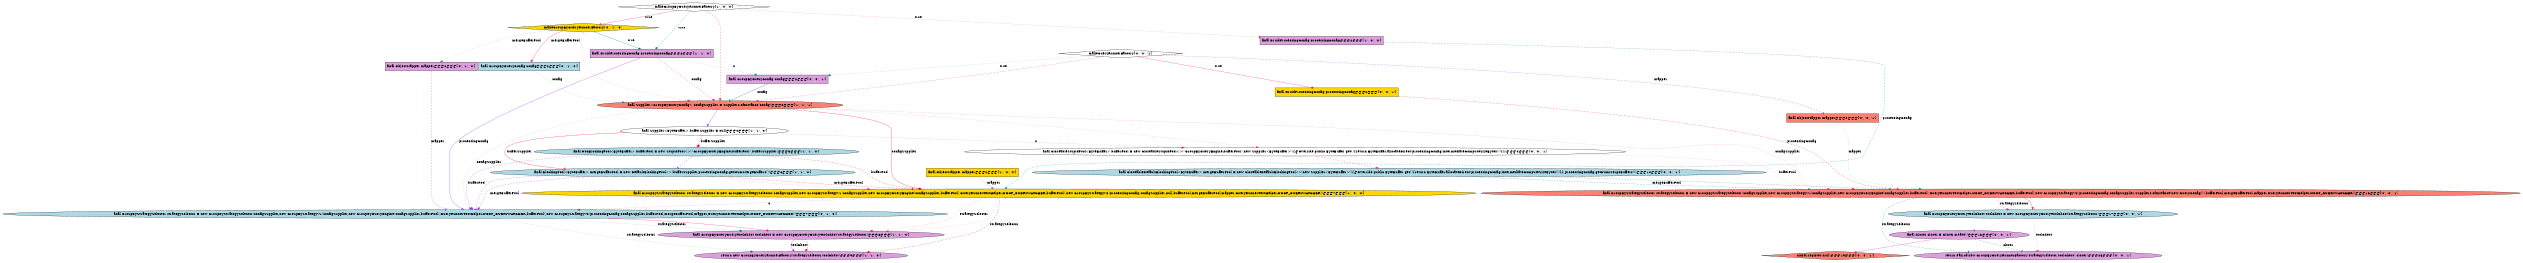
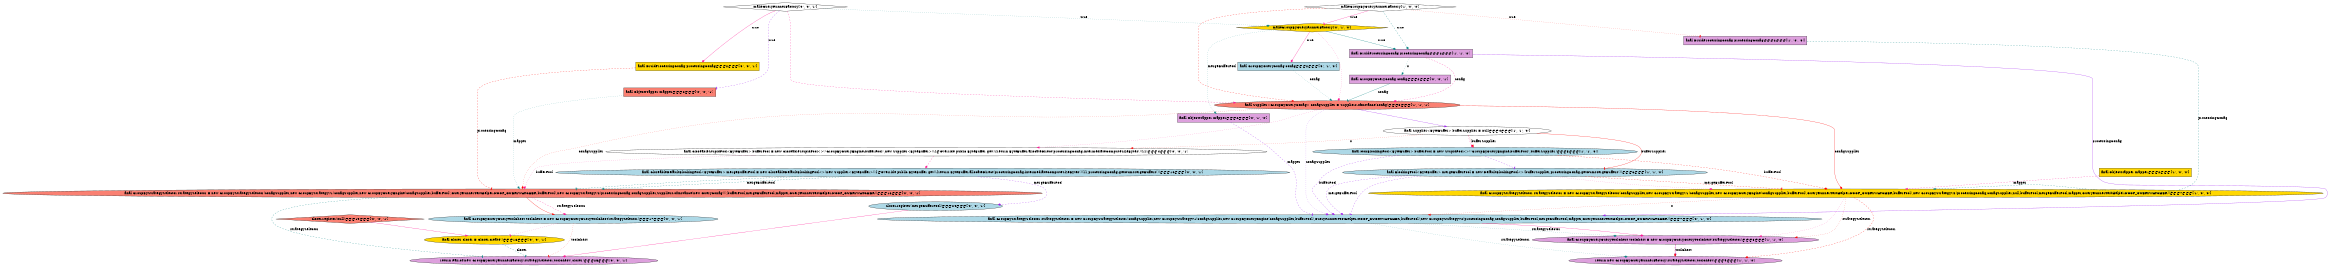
edge "makeGroupByQueryRunnerFactory['0', '1', '0']" -> "final GroupByQueryConfig config@@@2@@@['0', '1', '0']": label "mergeBufferPool" -> "true"
edge "makeQueryRunnerFactory['0', '0', '1']" -> "final GroupByQueryConfig config@@@2@@@['0', '0', '1']": now "makeQueryRunnerFactory['0', '0', '1']" -> "makeGroupByQueryRunnerFactory['0', '1', '0']"
edge "makeQueryRunnerFactory['0', '0', '1']" -> "final ObjectMapper mapper@@@2@@@['0', '0', '1']": label "mapper" -> "true"
node "closer.register(mergeBufferPool)@@@24@@@['0', '0', '1']": added
node "final Closer closer = Closer.create()@@@18@@@['0', '0', '1']": fillcolor plum -> gold
edge "final Closer closer = Closer.create()@@@18@@@['0', '0', '1']" -> "closer.register(null)@@@19@@@['0', '0', '1']": reversed
